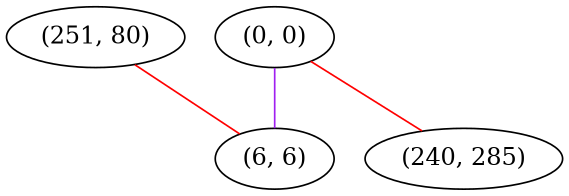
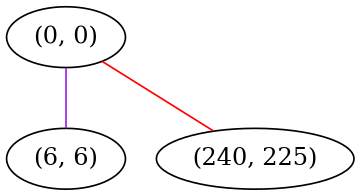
node "(251, 80)": removed
node "(240, 285)": label "(240, 285)" -> "(240, 225)"
